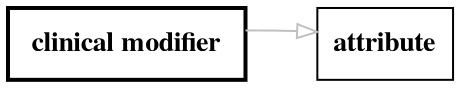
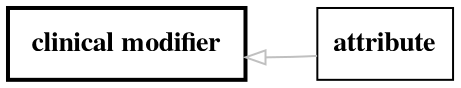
edge "clinical modifier" -> "attribute": reversed
